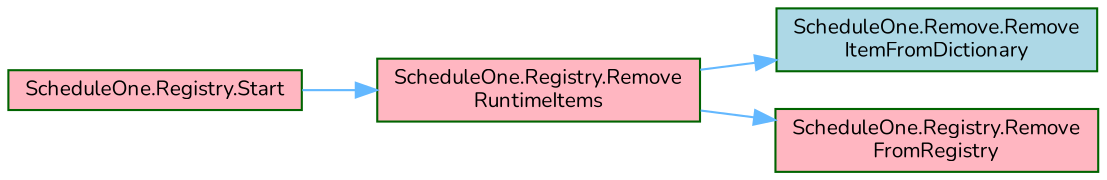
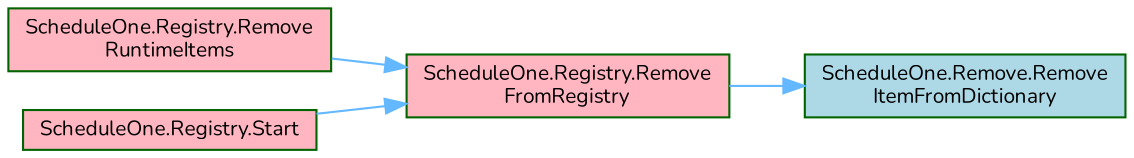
edge "ScheduleOne.Registry.Remove RuntimeItems" -> "ScheduleOne.Remove.Remove ItemFromDictionary": now "ScheduleOne.Registry.Remove FromRegistry" -> "ScheduleOne.Remove.Remove ItemFromDictionary"
edge "ScheduleOne.Registry.Start" -> "ScheduleOne.Registry.Remove RuntimeItems": now "ScheduleOne.Registry.Start" -> "ScheduleOne.Registry.Remove FromRegistry"
